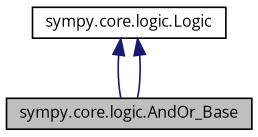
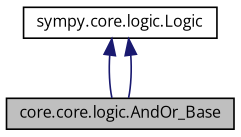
node "sympy.core.logic.AndOr_Base": label "sympy.core.logic.AndOr_Base" -> "core.core.logic.AndOr_Base"
